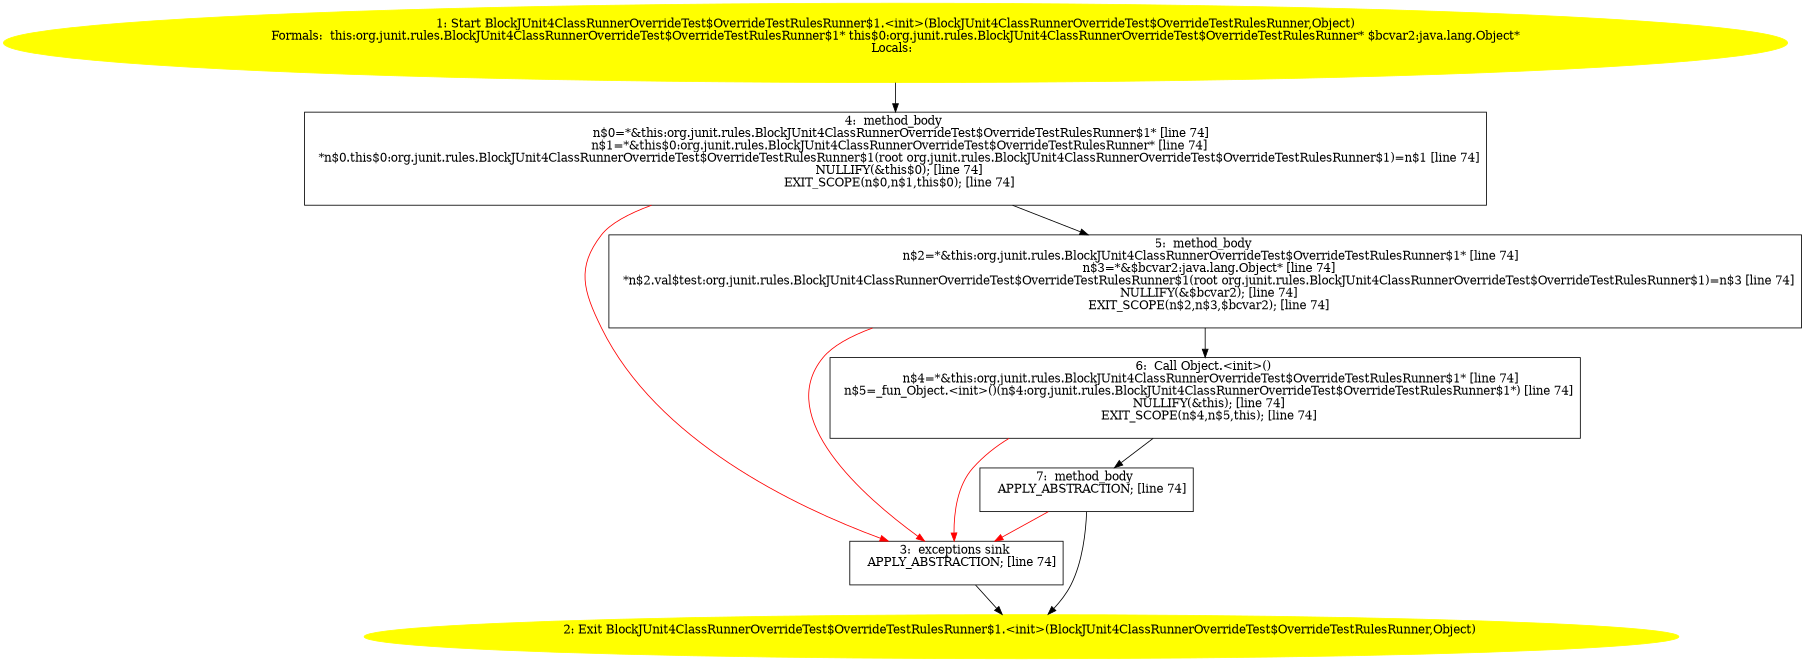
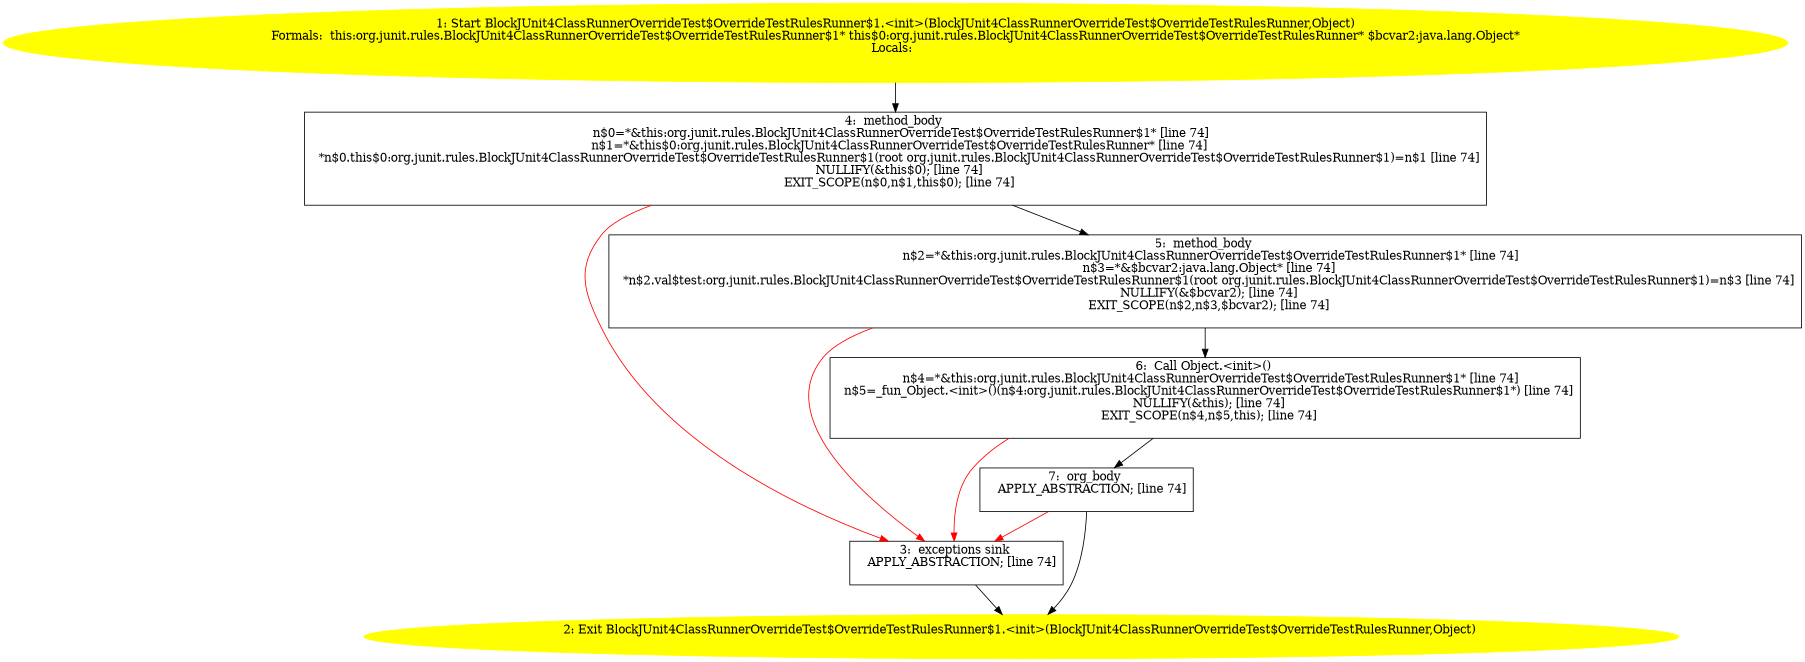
node "7:  method_body APPLY_ABSTRACTION; [line 74]": label "7:  method_body APPLY_ABSTRACTION; [line 74]" -> "7:  org_body APPLY_ABSTRACTION; [line 74]"
